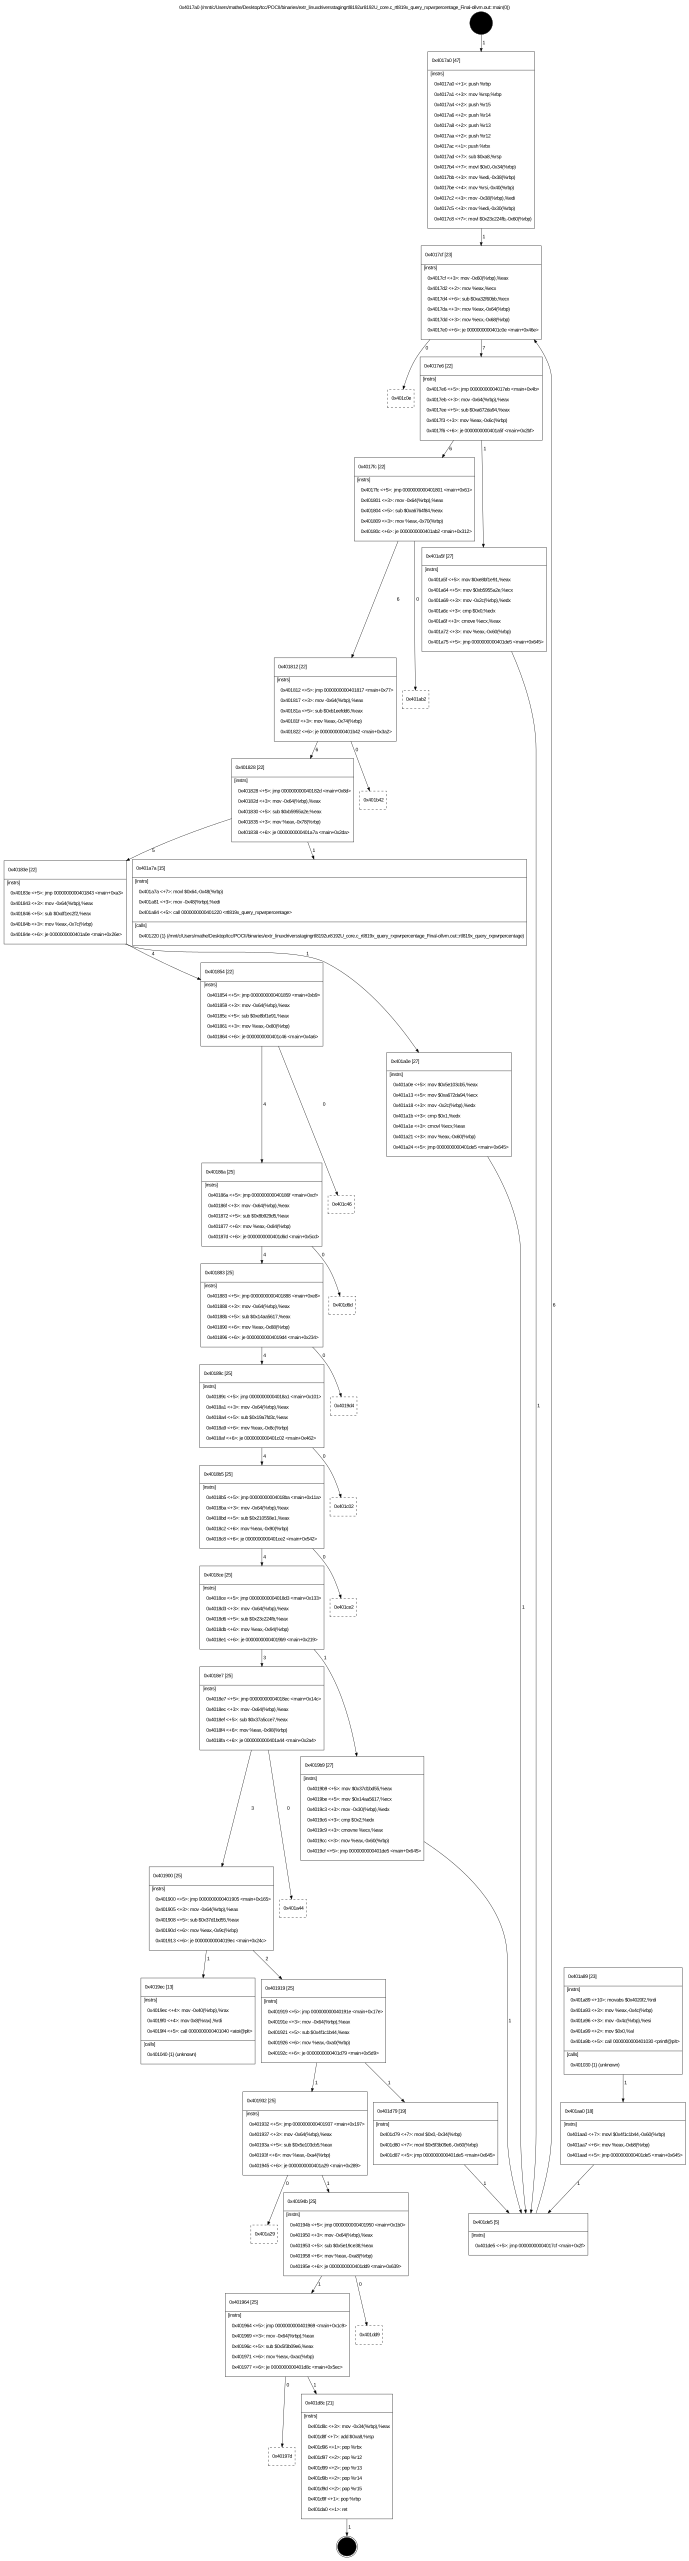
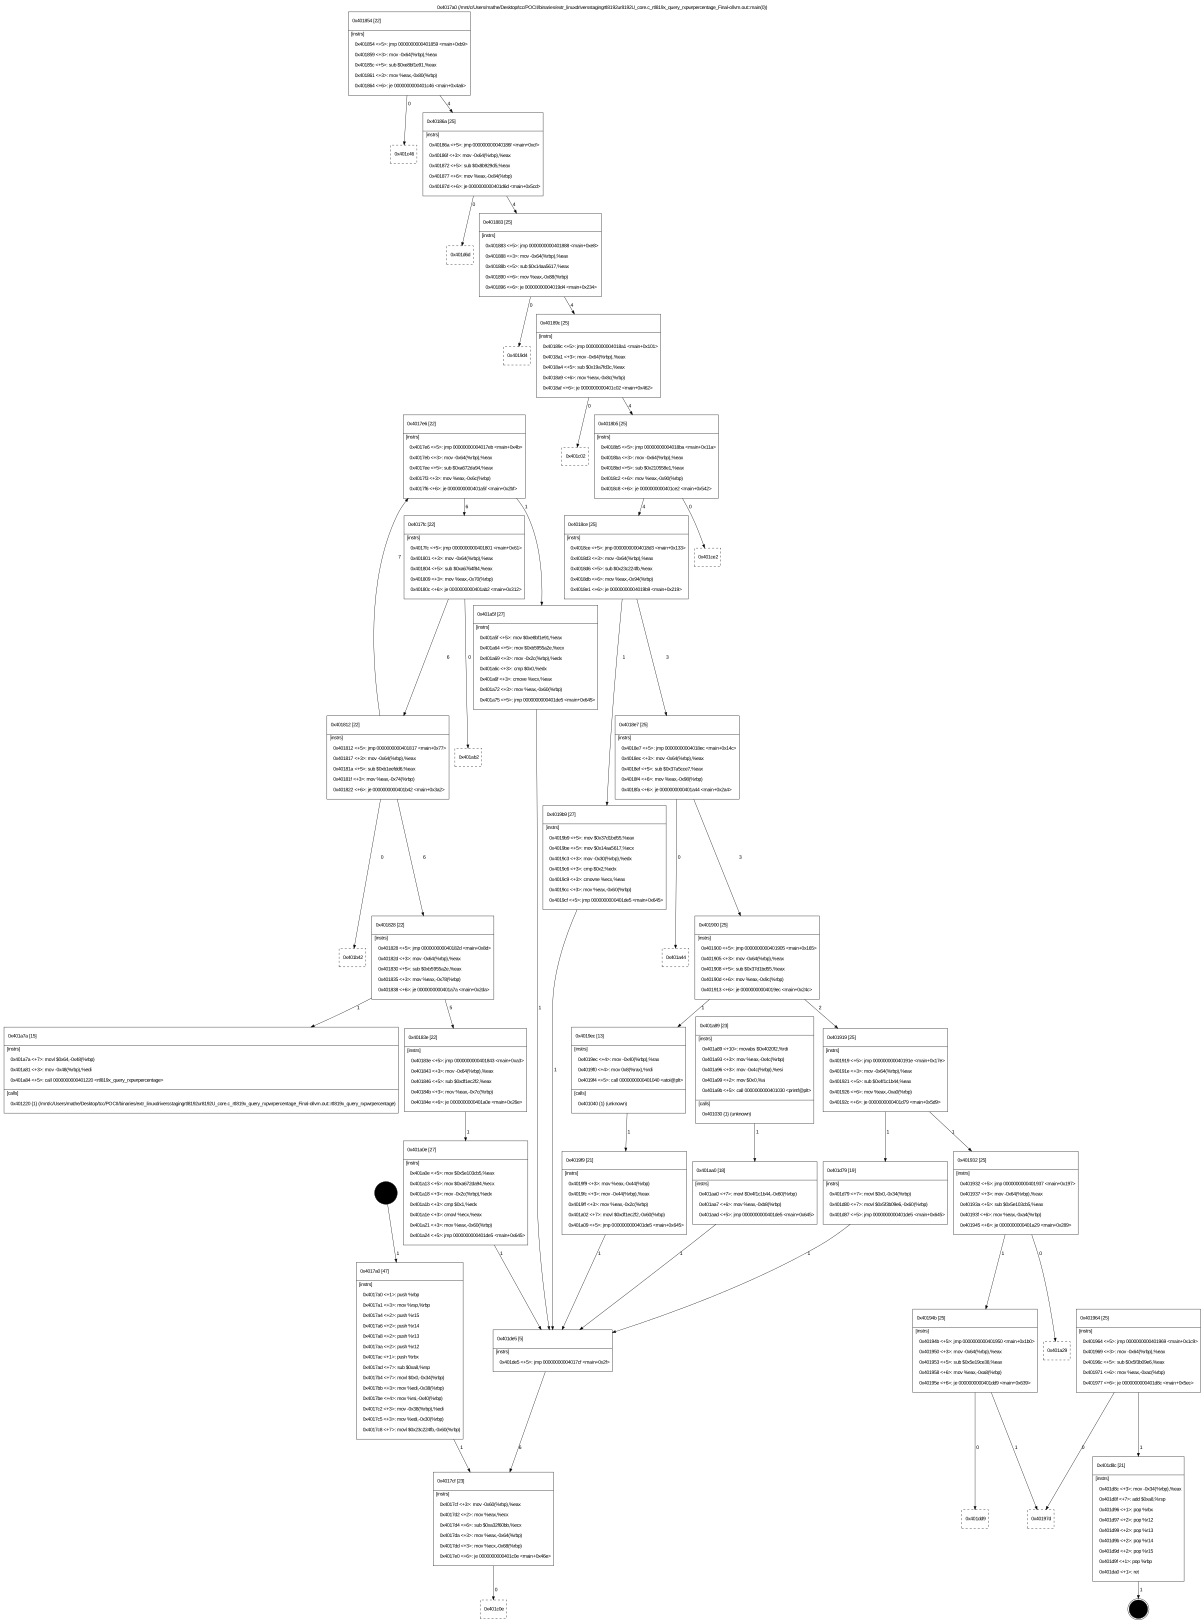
edge "0x4017cf [23]" -> "0x4017e6 [22]": now "0x401812 [22]" -> "0x4017e6 [22]"
edge "0x40183e [22]" -> "0x401854 [22]": removed, label "4"
node "0x4019f9 [21]": added
edge "0x40194b [25]" -> "0x401964 [25]": now "0x40194b [25]" -> "0x40197d"
